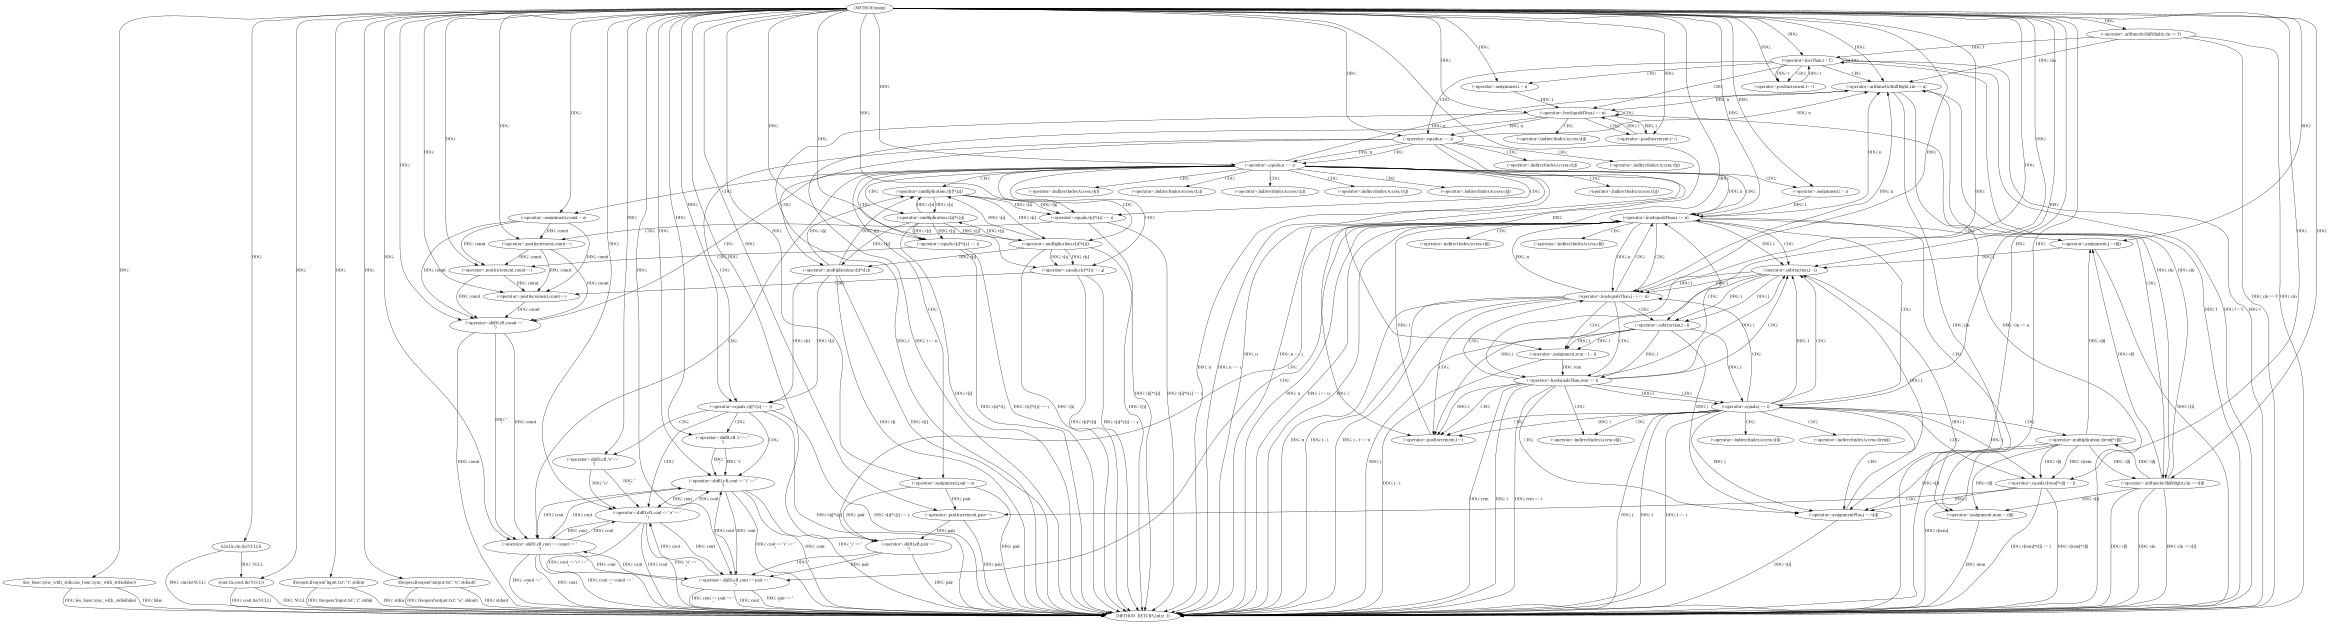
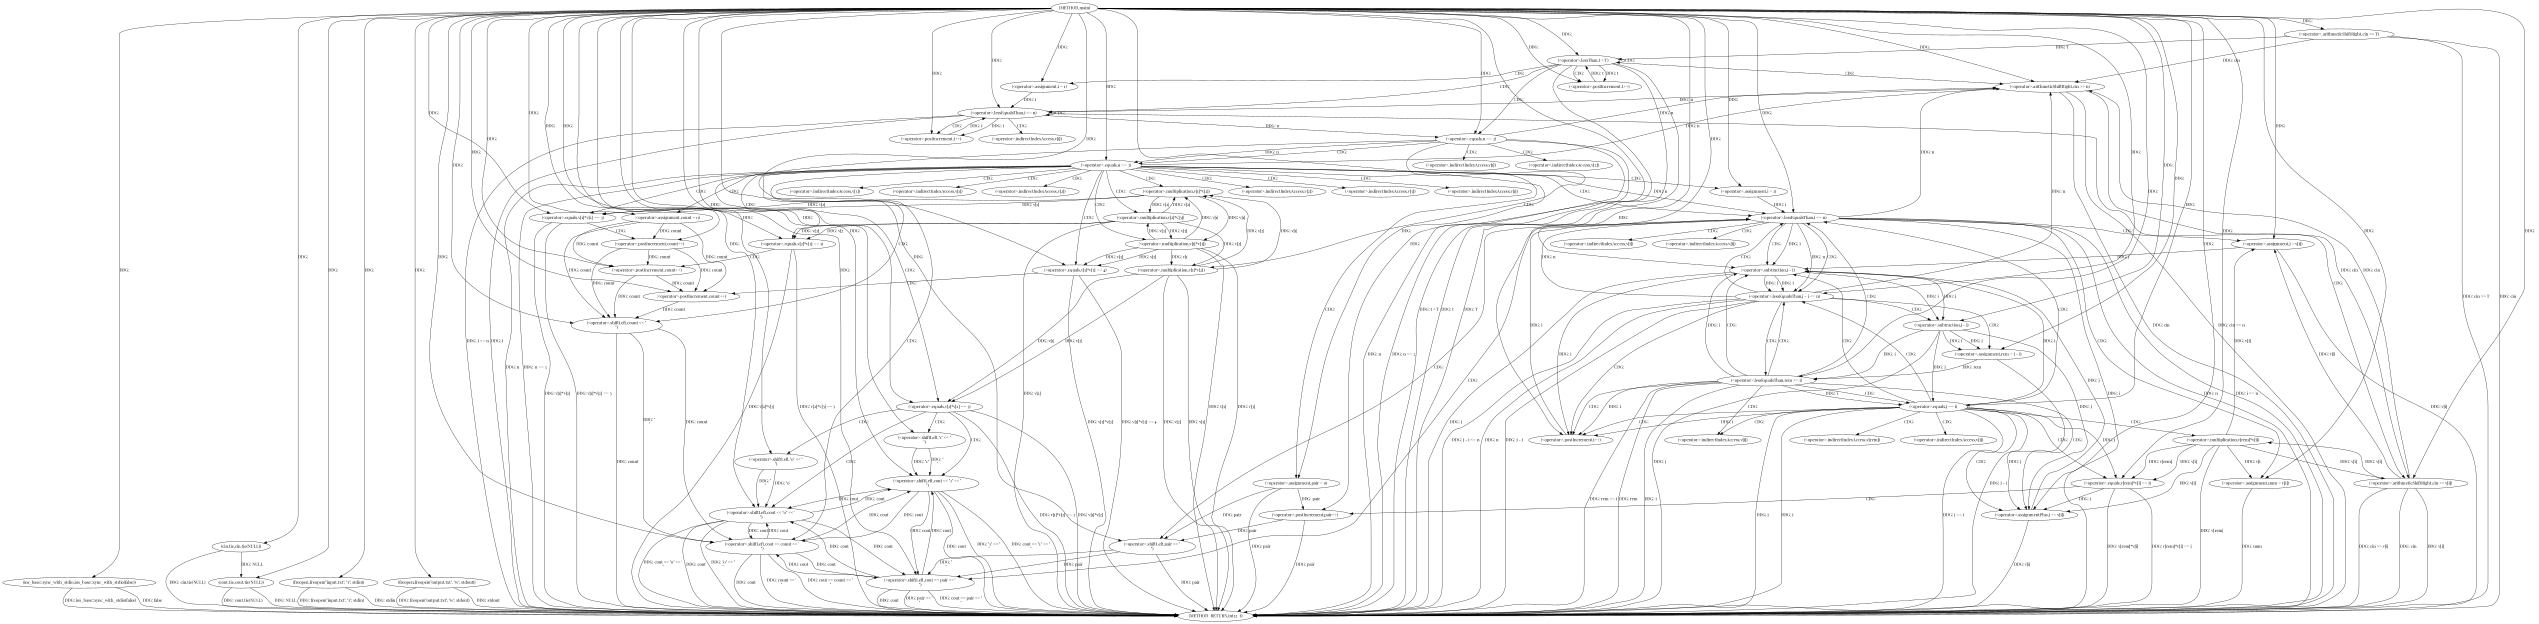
edge "(<operator>.arithmeticShiftRight,cin >> v[i])" -> "(<operator>.assignment,num = v[i])": removed, label "DDG: v[i]"
